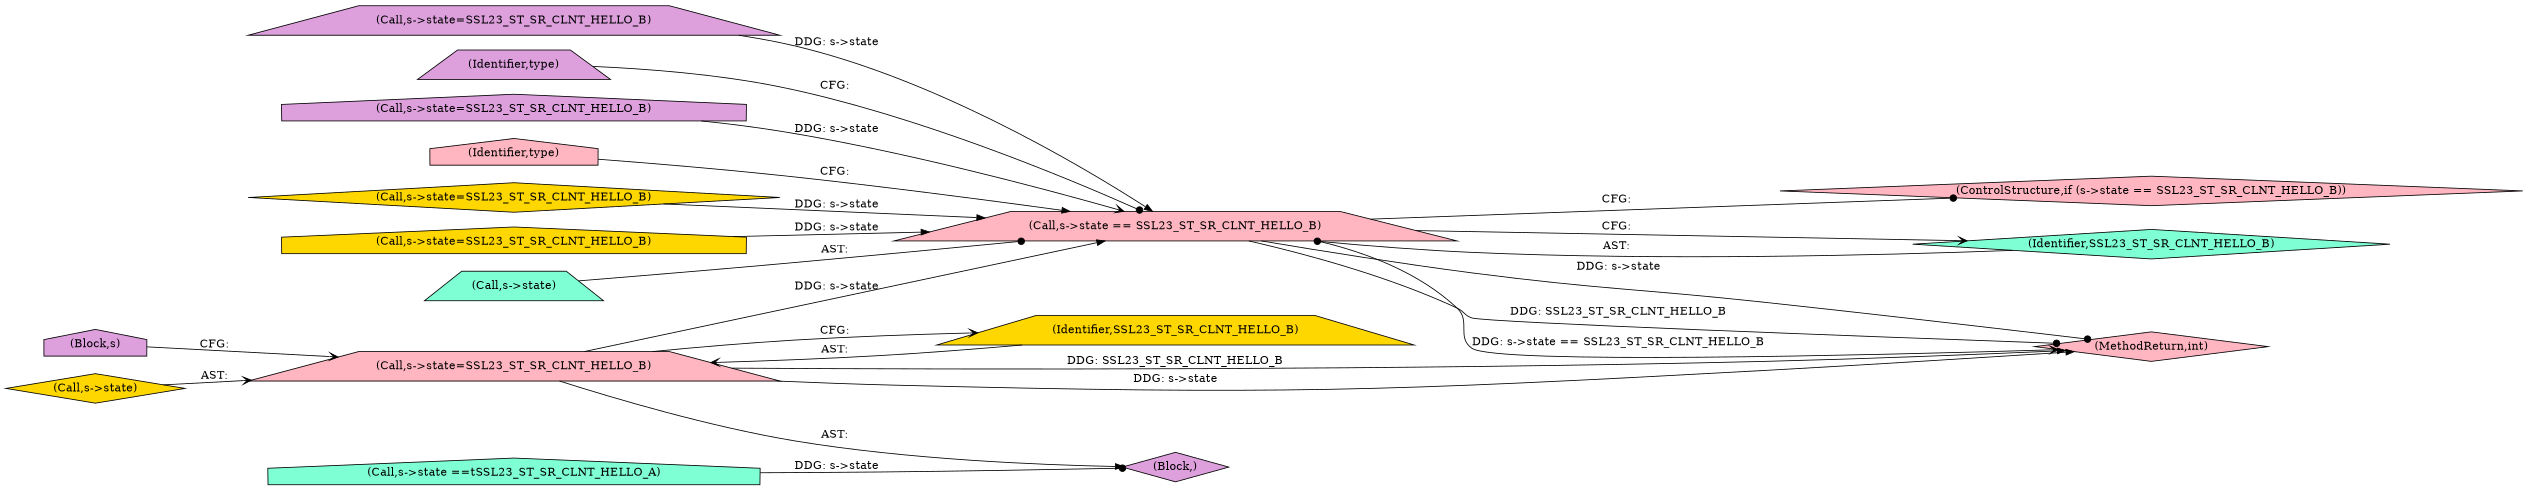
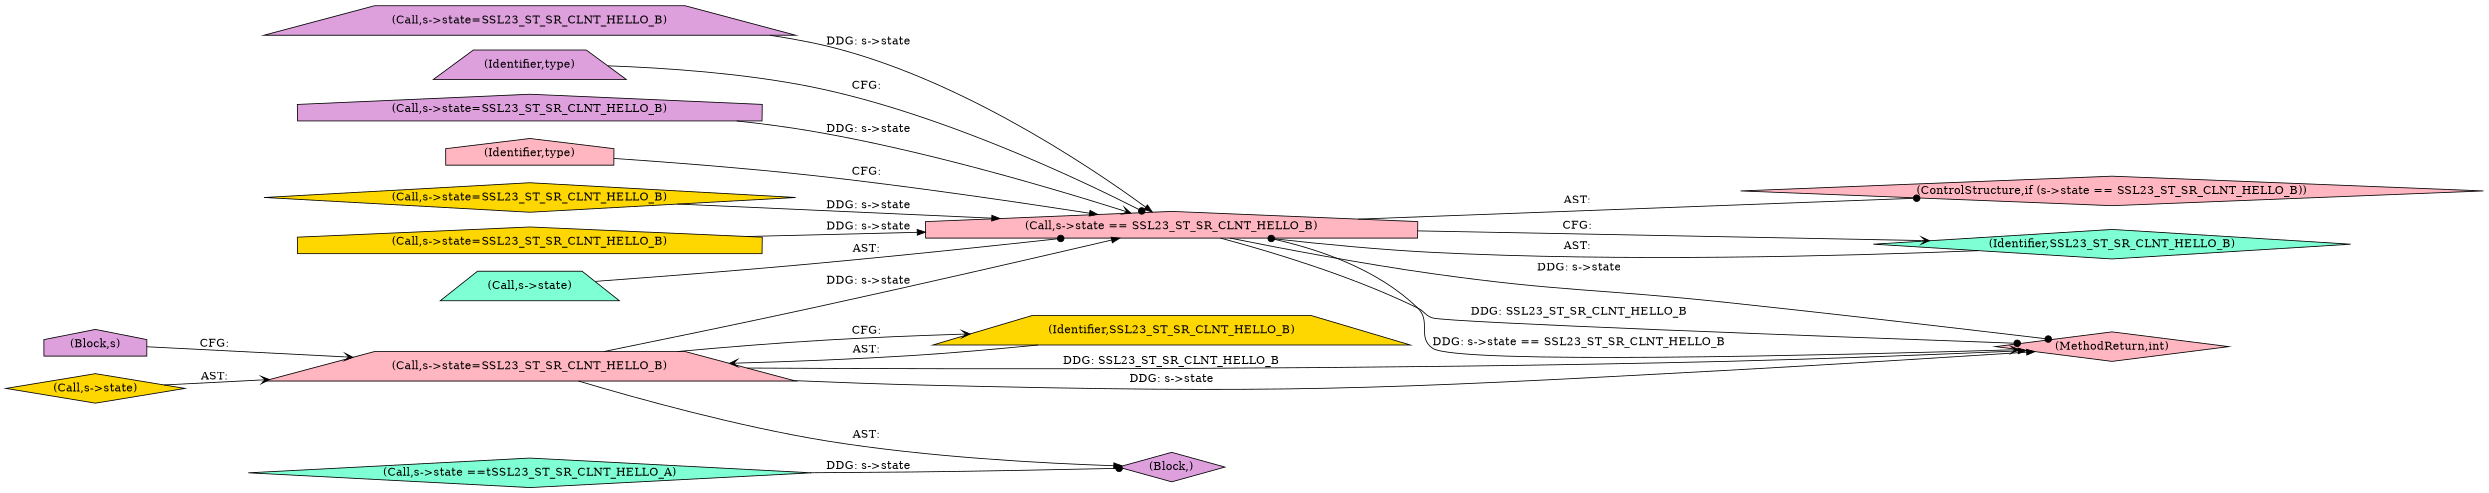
edge "(Call,s->state == SSL23_ST_SR_CLNT_HELLO_B)" -> "(ControlStructure,if (s->state == SSL23_ST_SR_CLNT_HELLO_B))": label "CFG: " -> "AST: "
node "(Call,s->state == SSL23_ST_SR_CLNT_HELLO_B)": shape trapezium -> house
node "(Call,s->state ==tSSL23_ST_SR_CLNT_HELLO_A)": shape house -> diamond
